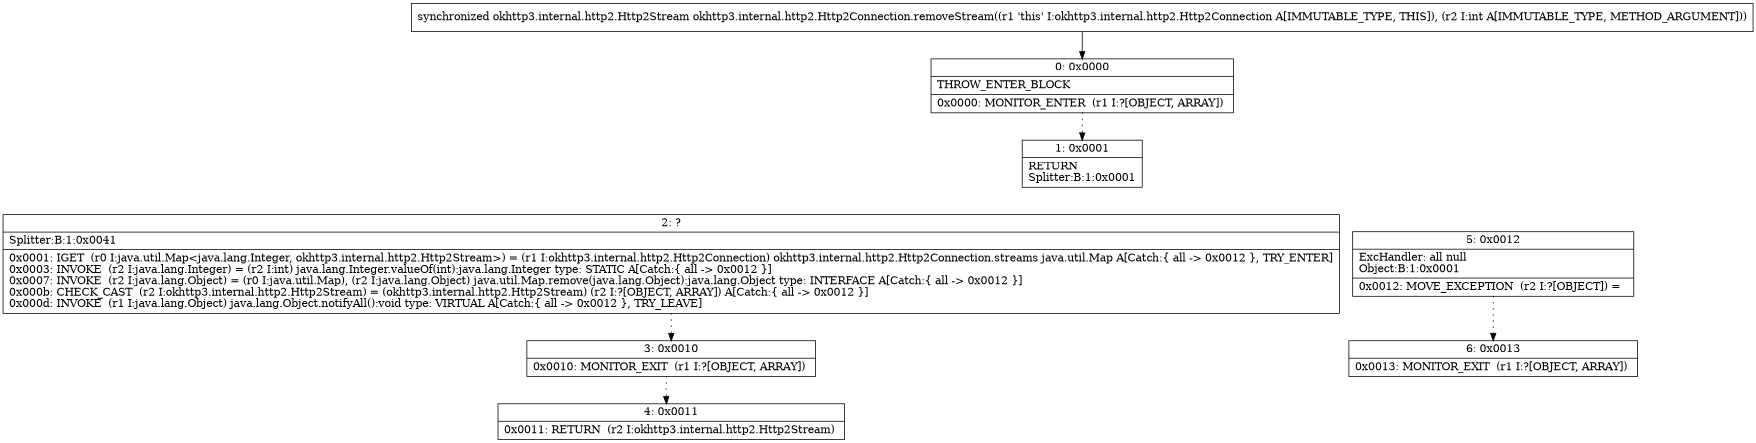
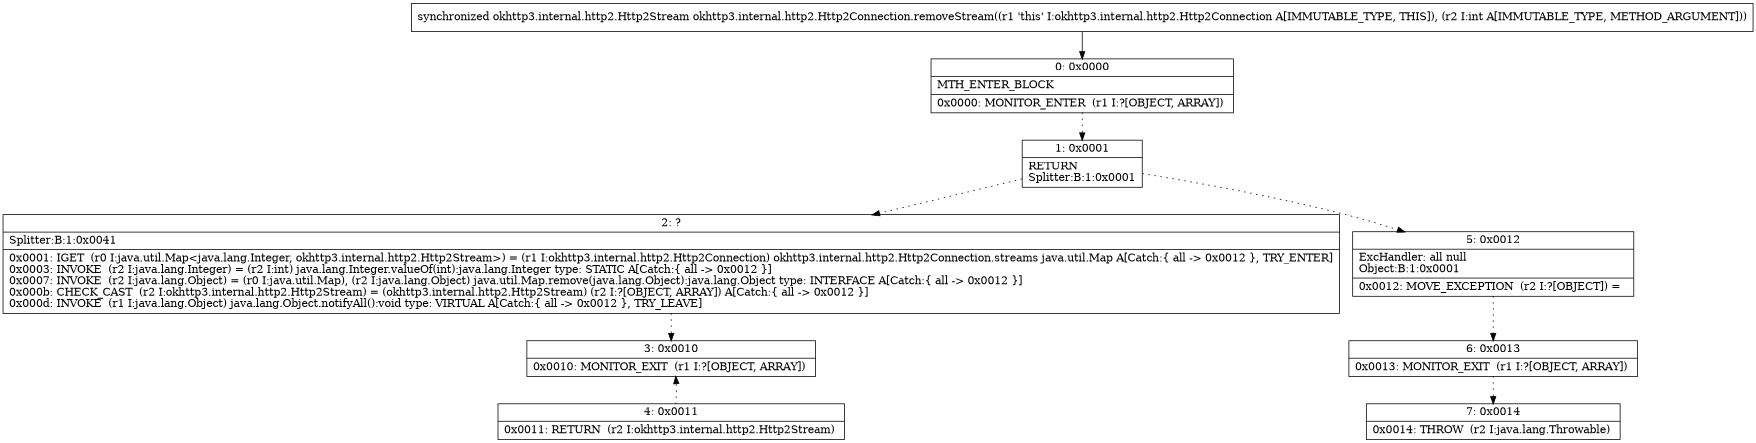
node "0: 0x0000": text "THROW_ENTER_BLOCK" -> "MTH_ENTER_BLOCK"
edge "1: 0x0001" -> "2: ?": added
edge "1: 0x0001" -> "5: 0x0012": added
edge "3: 0x0010" -> "4: 0x0011": reversed
node "7: 0x0014": added
